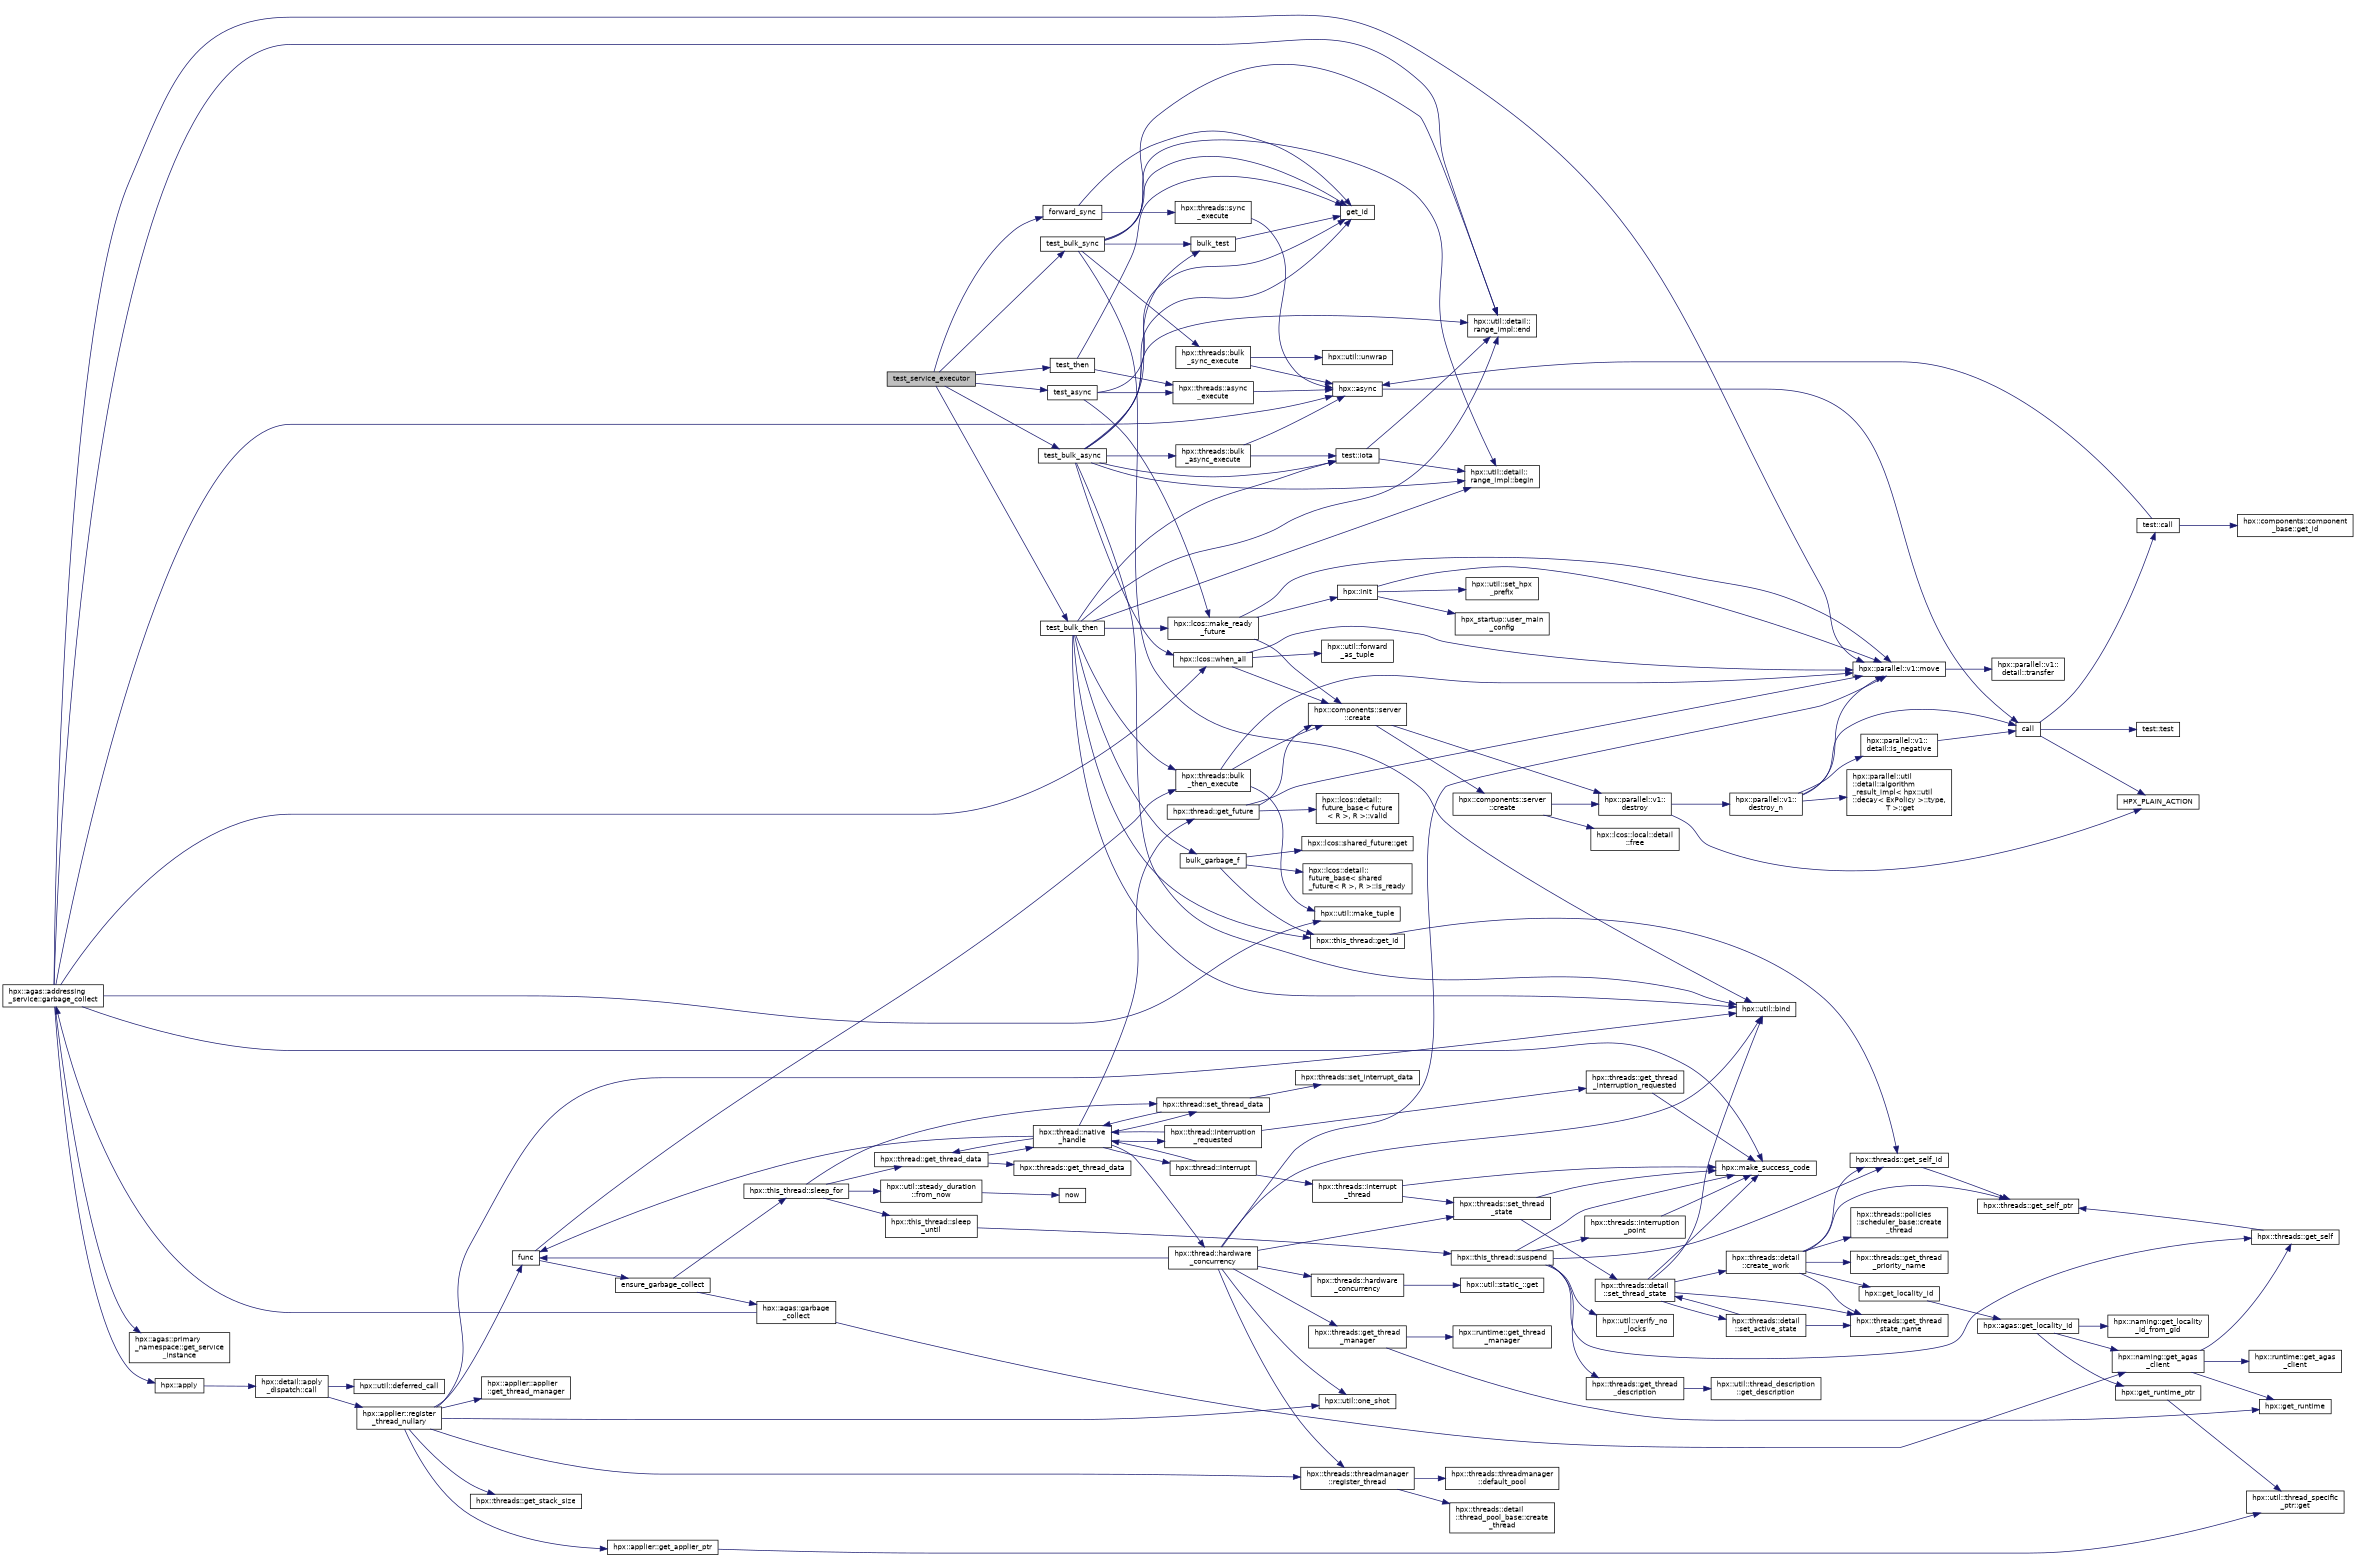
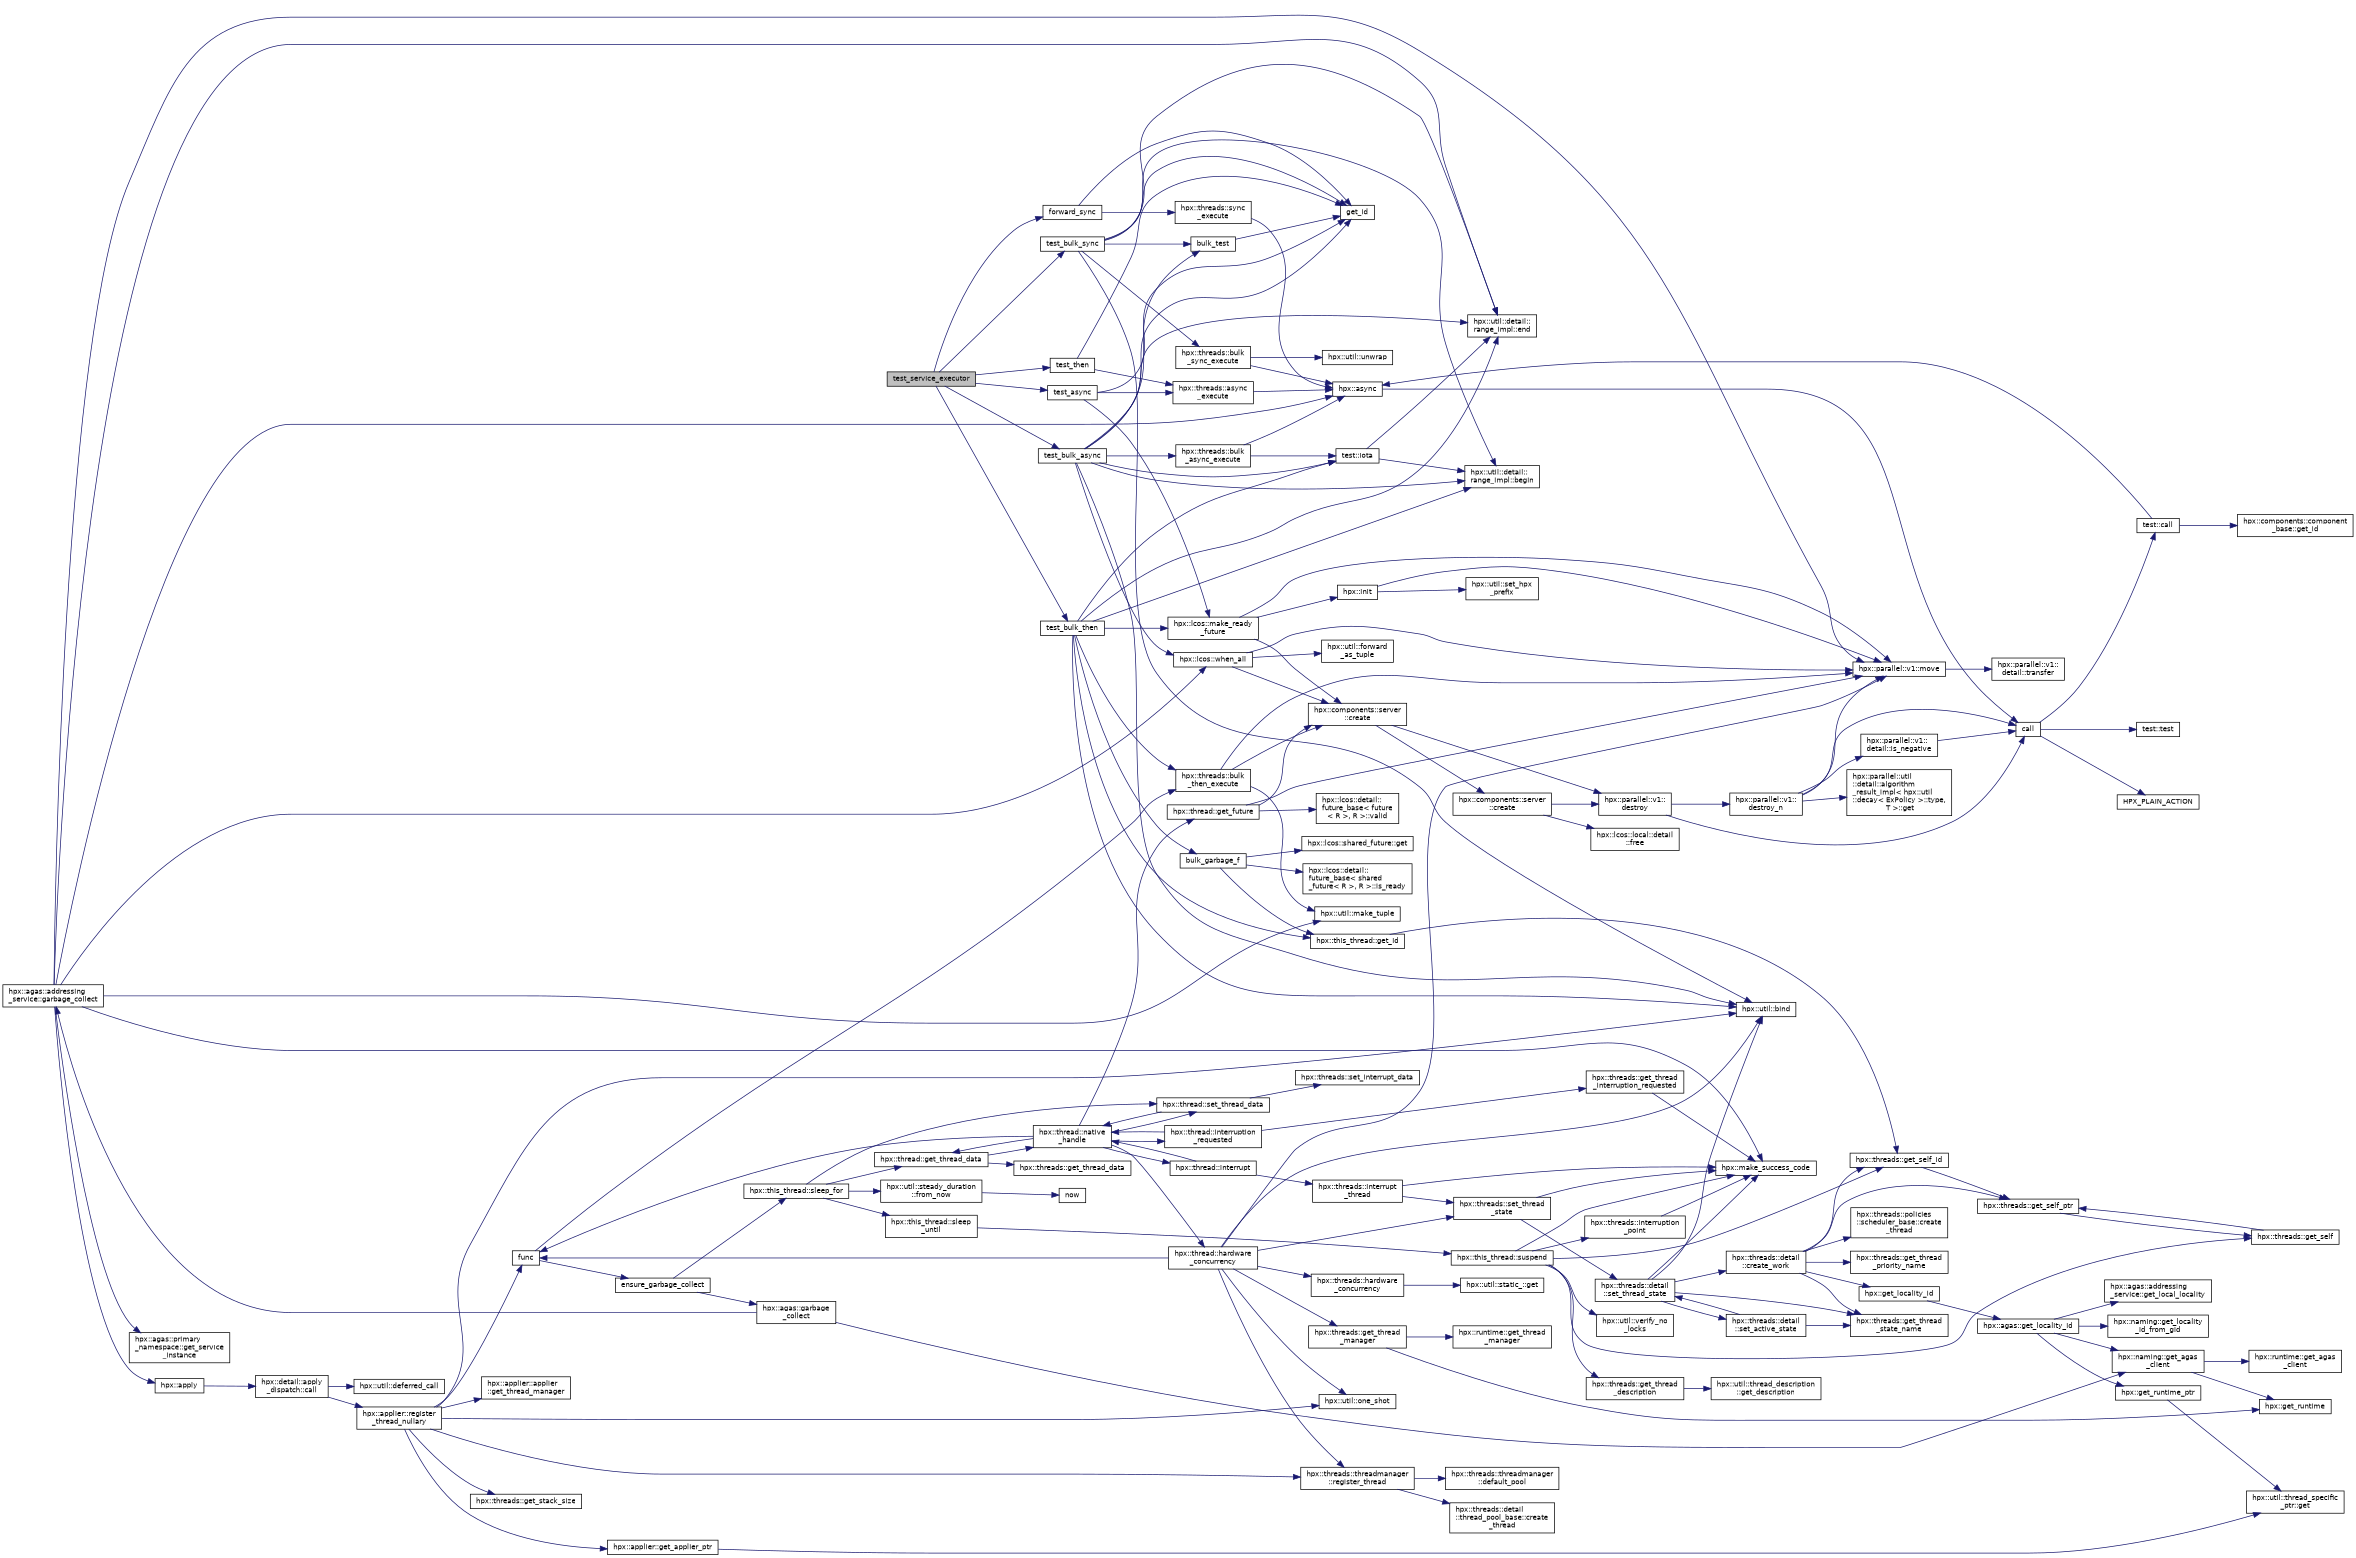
node "hpx_startup::user_main _config": removed
edge "hpx::parallel::v1:: destroy" -> "HPX_PLAIN_ACTION": now "hpx::parallel::v1:: destroy" -> "call"
node "hpx::agas::addressing _service::get_local_locality": added
edge "hpx::naming::get_agas _client" -> "hpx::threads::get_self": now "hpx::threads::get_self_ptr" -> "hpx::threads::get_self"
